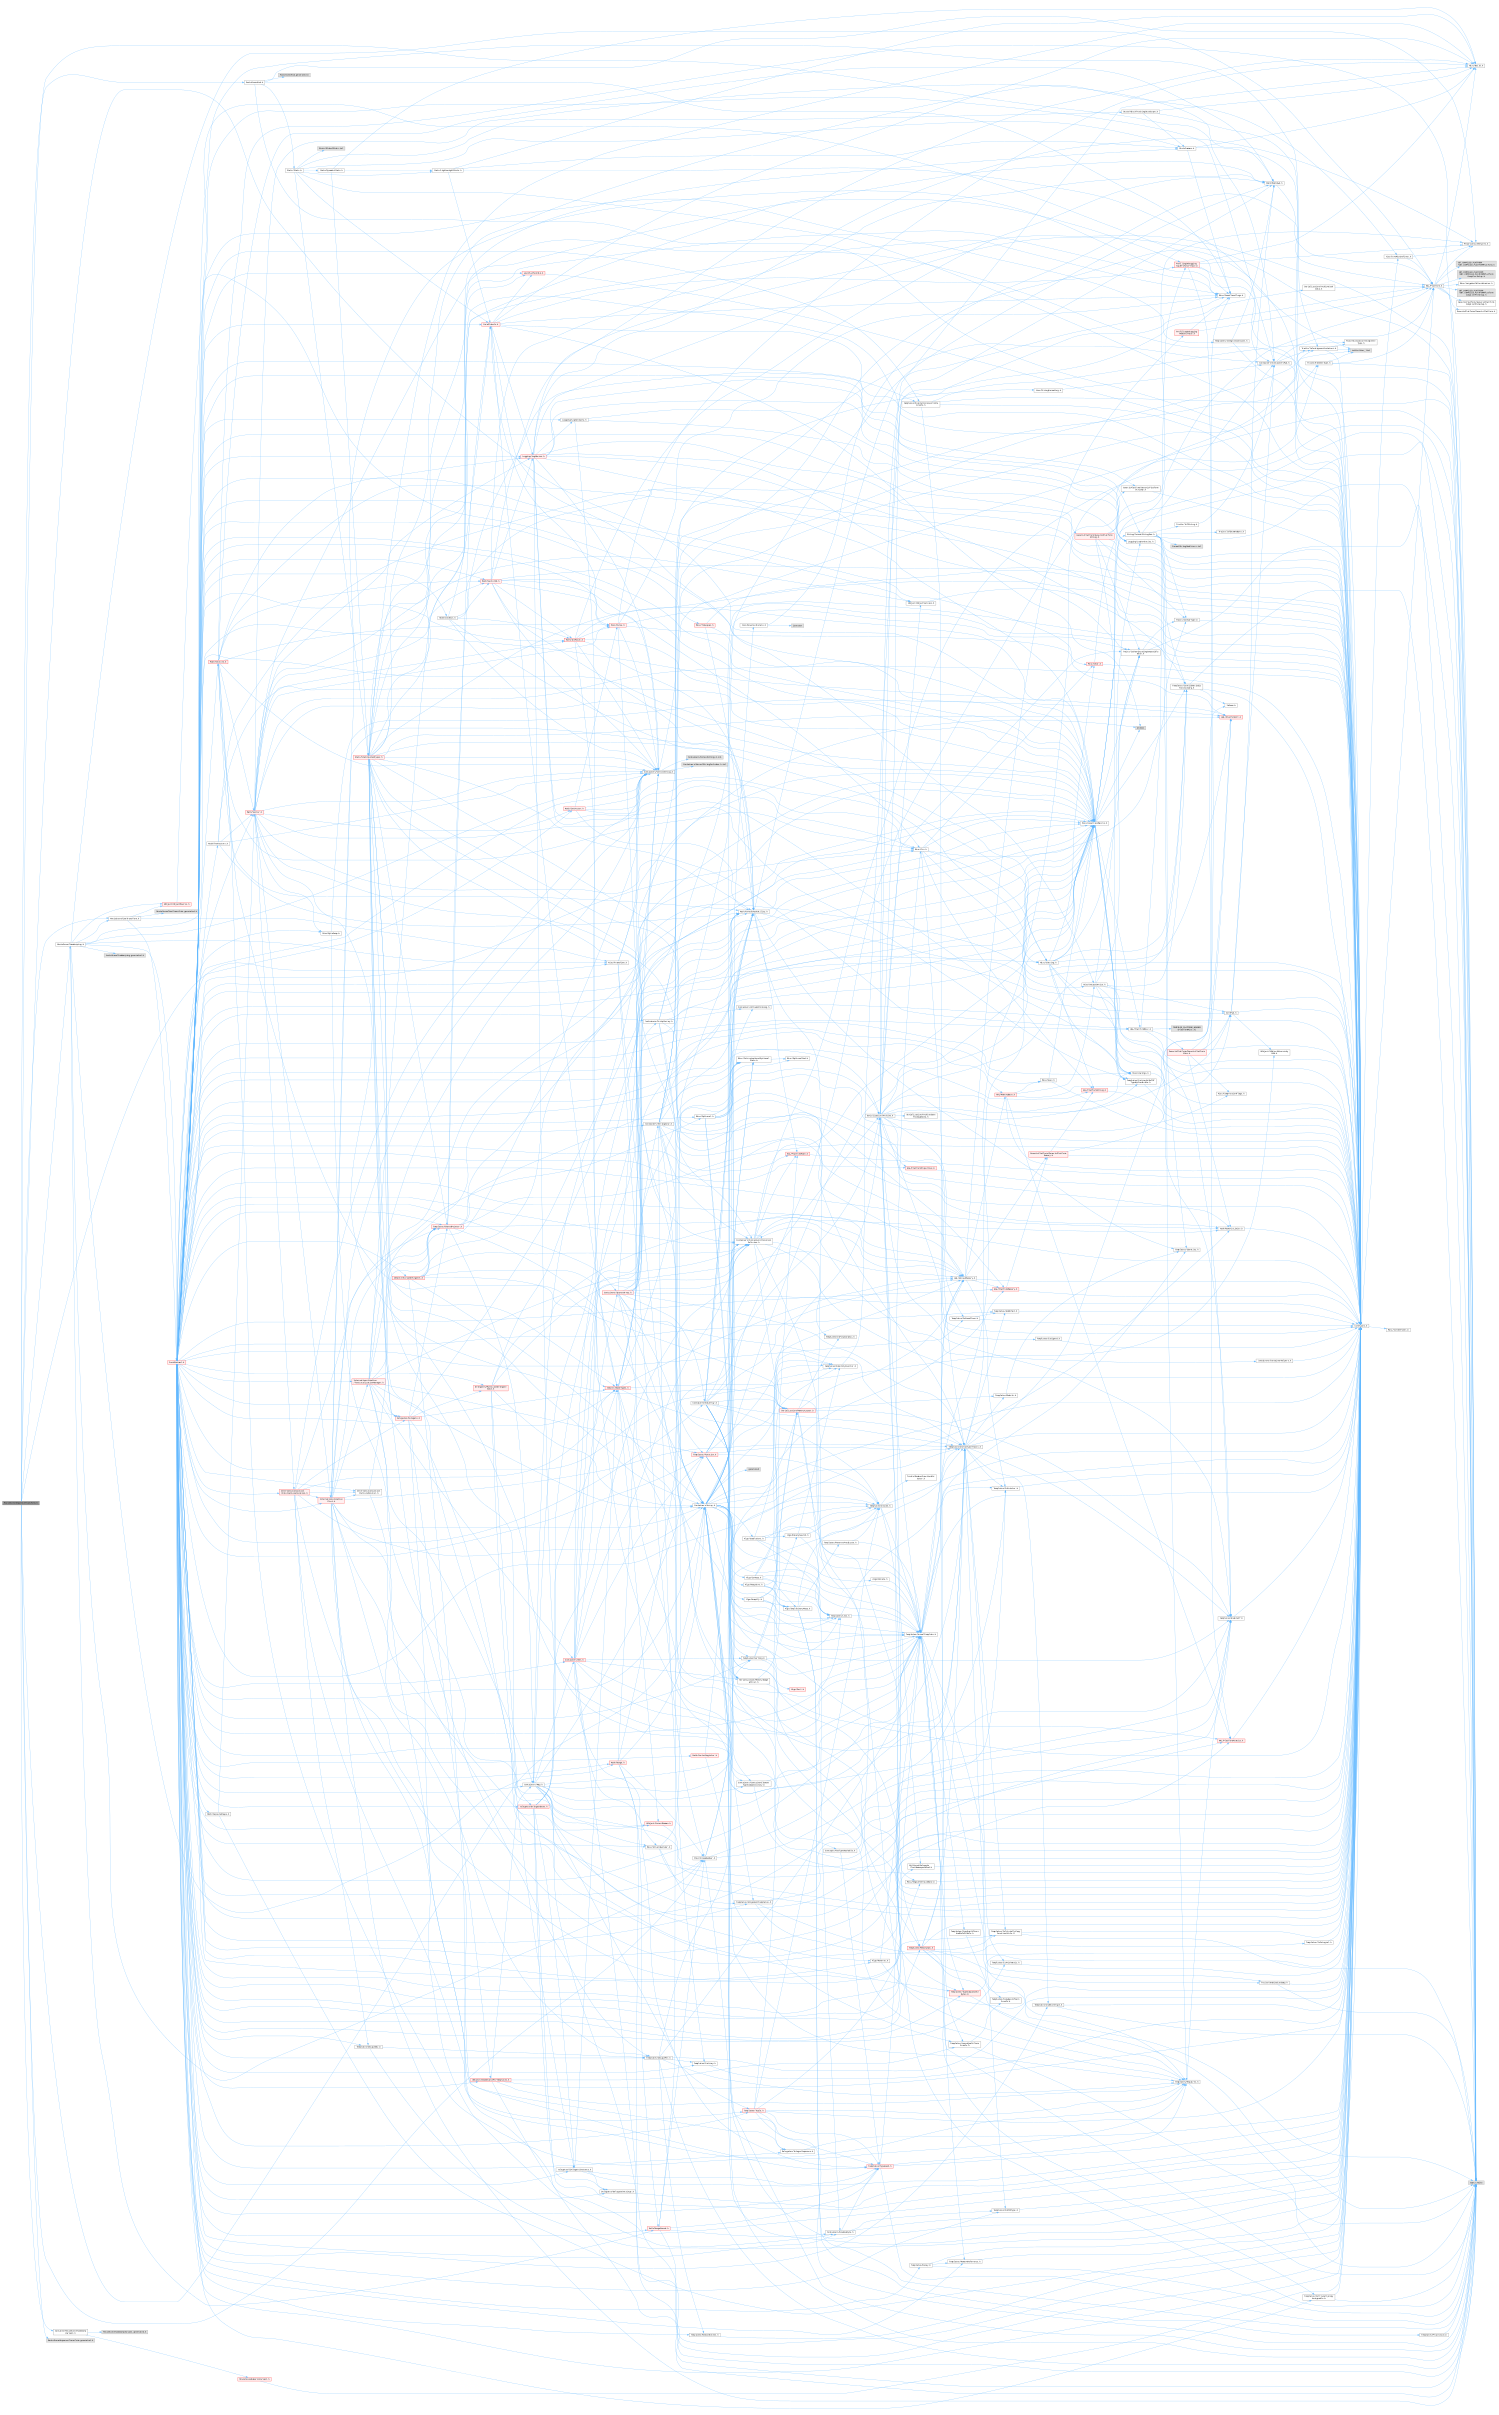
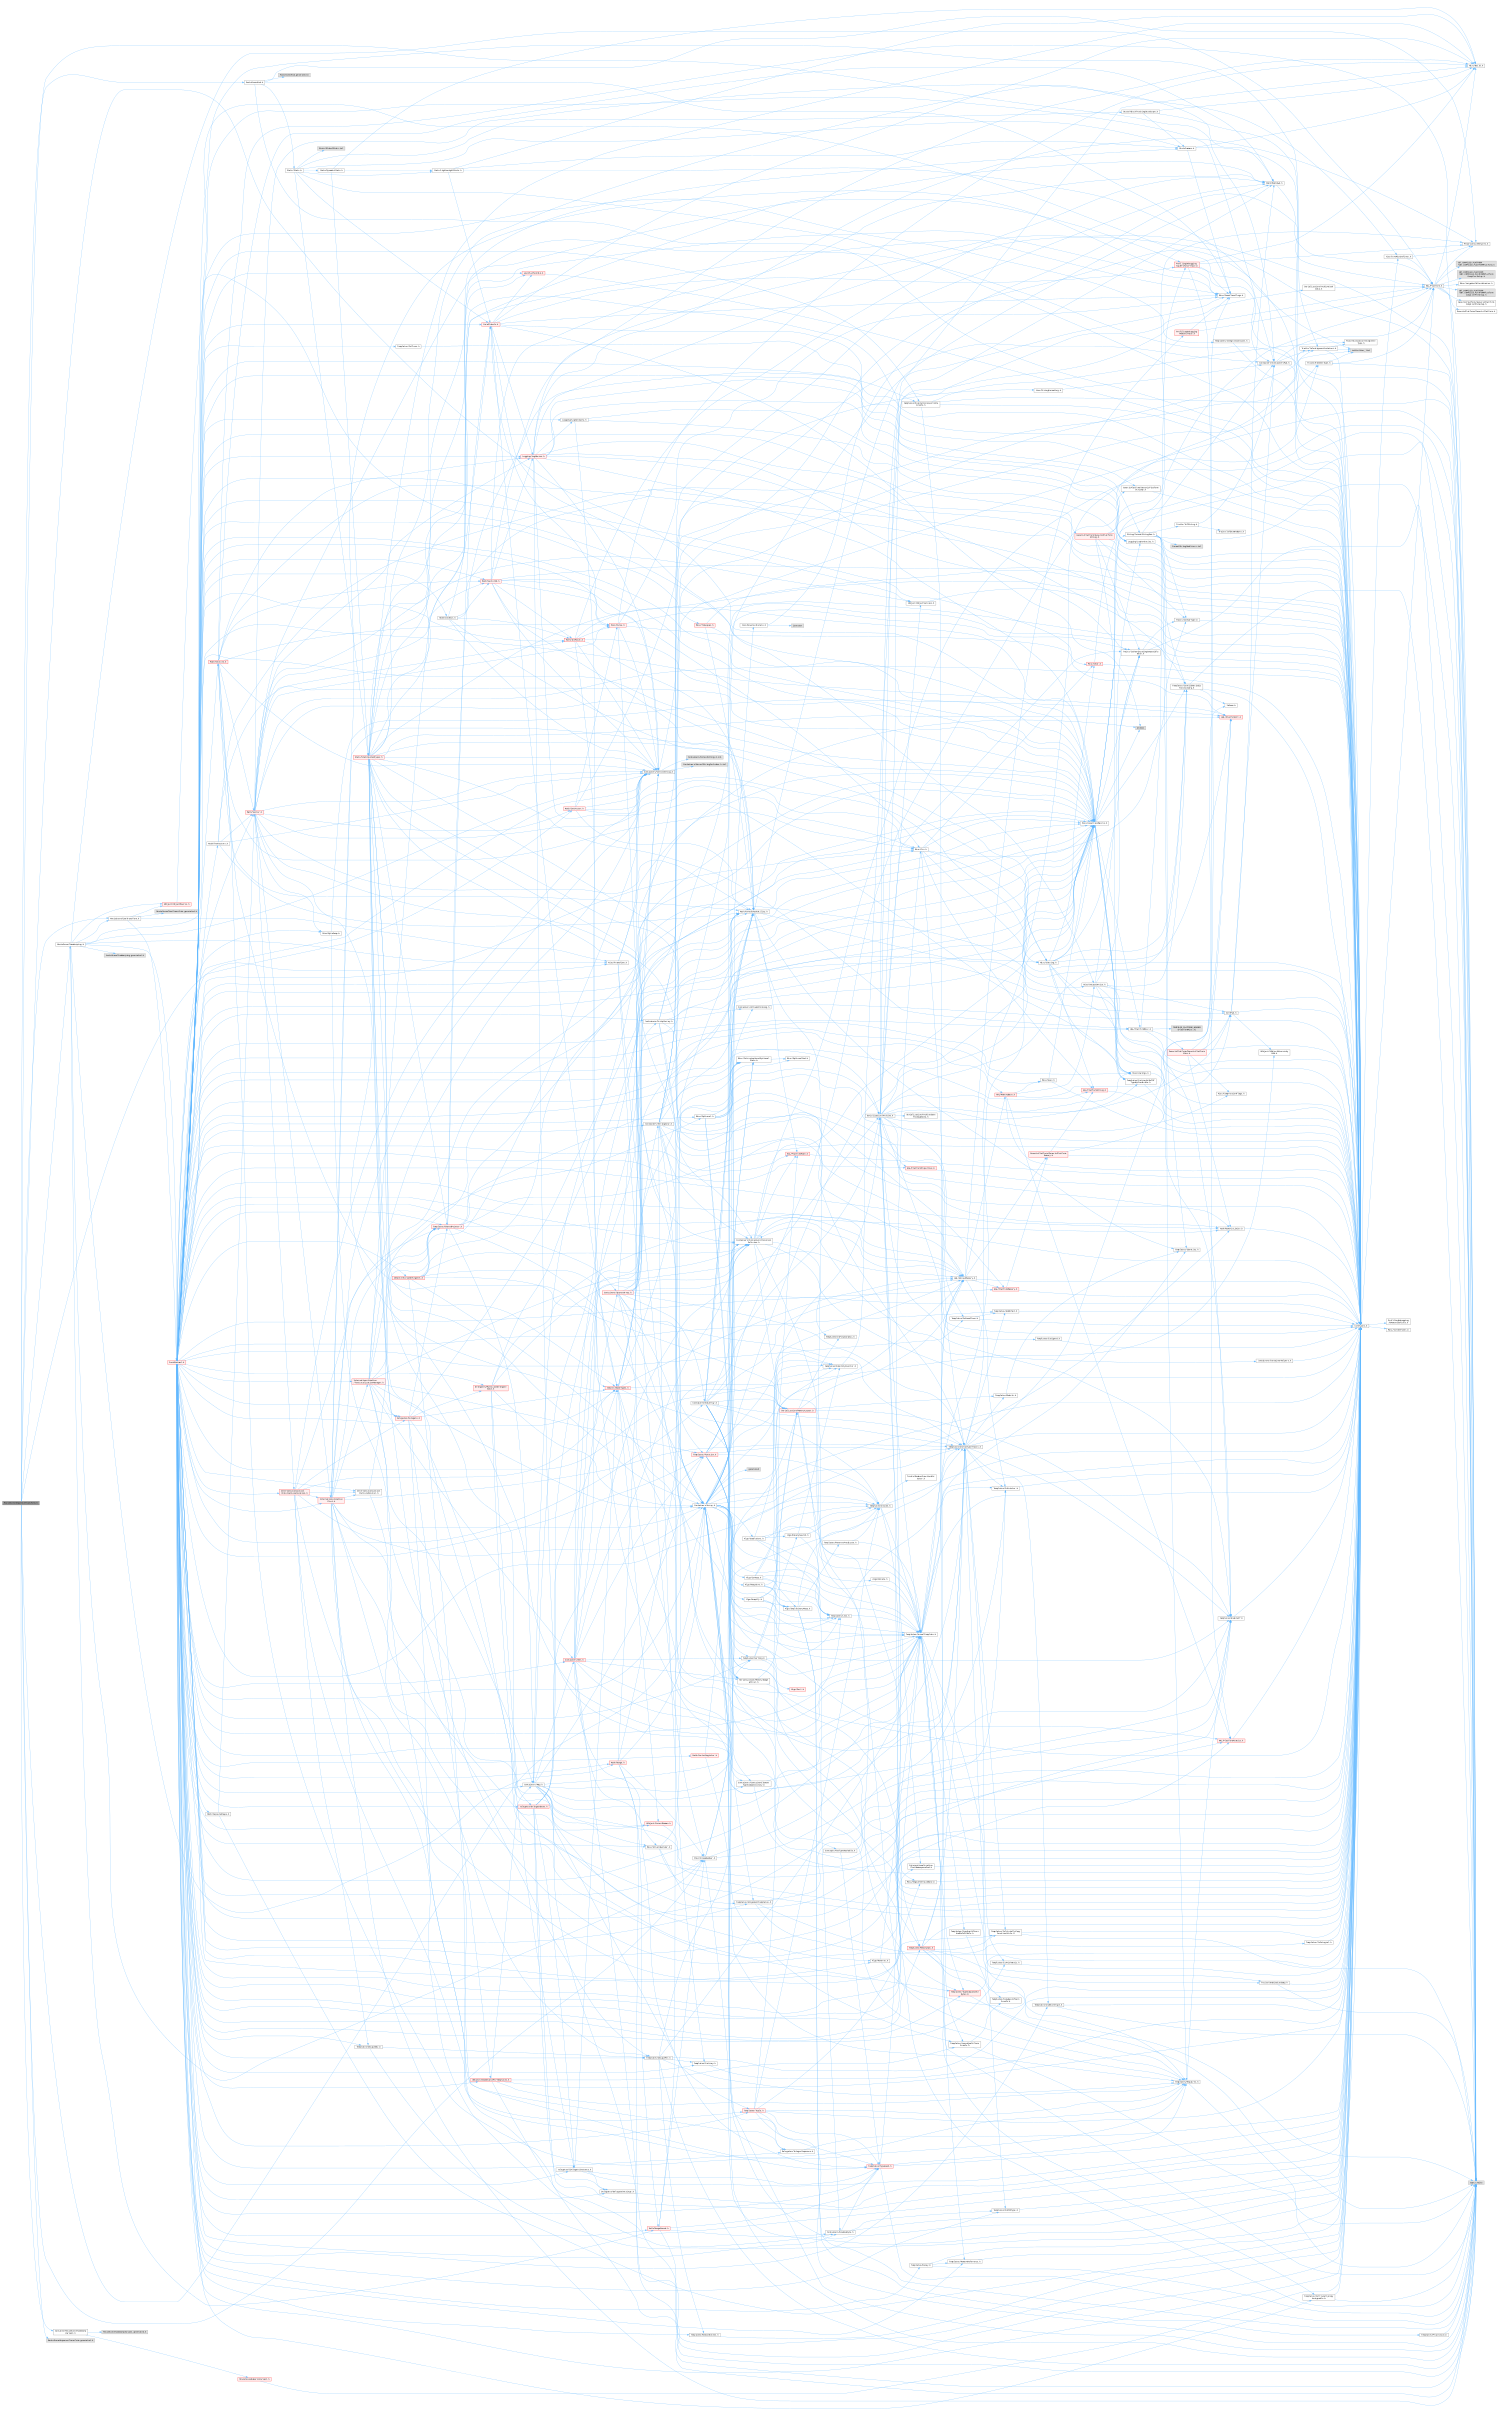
edge "Templates/IntegralConstant.h" -> "Math/MathFwd.h": now "Math/IntVector.h" -> "Math/MathFwd.h"
node "Templates/IsClass.h": added
edge "String/FormatStringSan.h" -> "Traits/IsTEnumAsByte.h": now "Traits/IsTString.h" -> "Traits/IsTEnumAsByte.h"
edge "Logging/LogMacros.h" -> "Templates/IsArrayOrRefOf TypeByPredicate.h": removed
node "ProfilingDebugging /UMemoryDefines.h": added
edge "Containers/Array.h" -> "HAL/PlatformMemory.h": now "Containers/Array.h" -> "HAL/UnrealMemory.h"
node "MulticastDelegate /TextNamespaceFwd.h": label "MulticastDelegate /TextNamespaceFwd.h" -> "Internationalization /TextNamespaceFwd.h"
